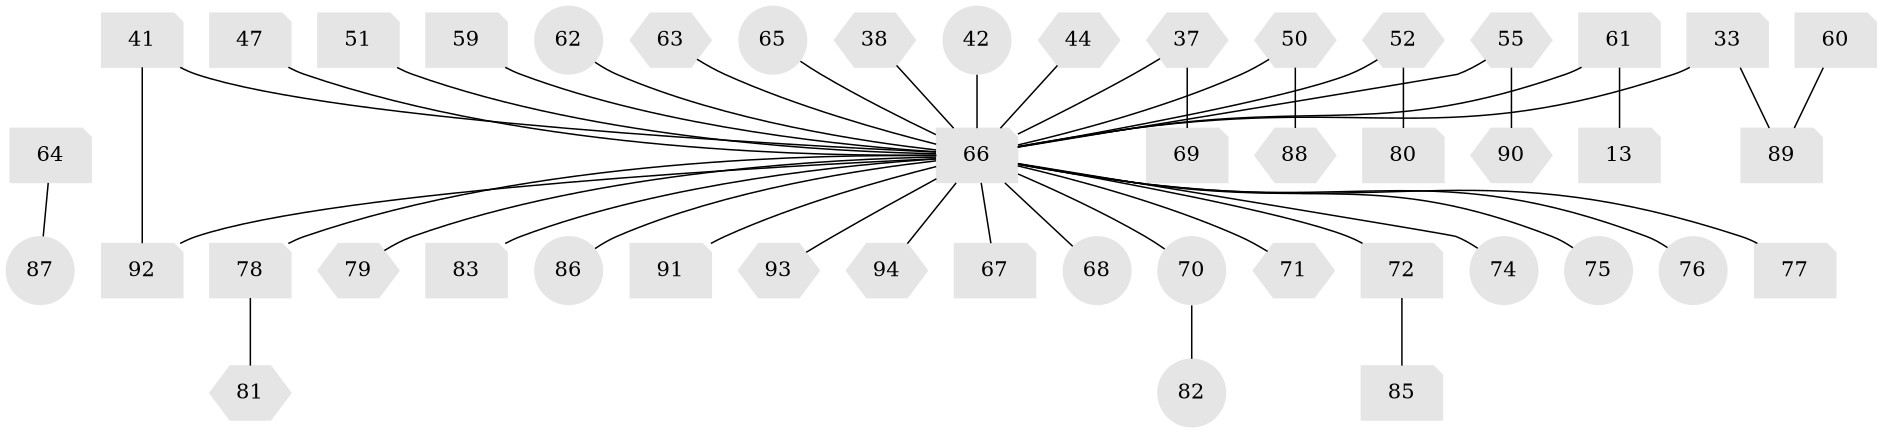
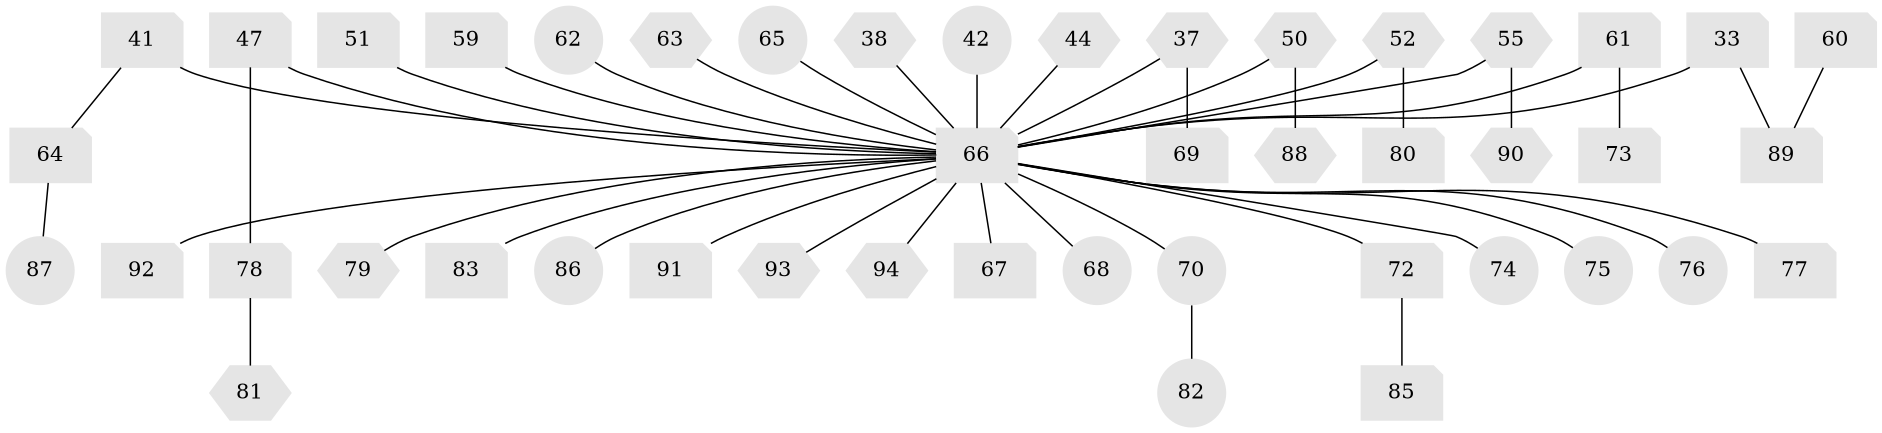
edge "41" -- "92": now "41" -- "64"
node "13": label "13" -> "73"
edge "66" -- "78": now "47" -- "78"
node "71": removed
